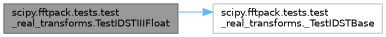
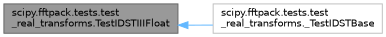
edge "scipy.fftpack.tests.test _real_transforms.TestIDSTIIIFloat" -> "scipy.fftpack.tests.test _real_transforms._TestIDSTBase": reversed
